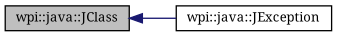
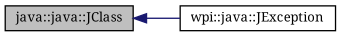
node "wpi::java::JClass": label "wpi::java::JClass" -> "java::java::JClass"
